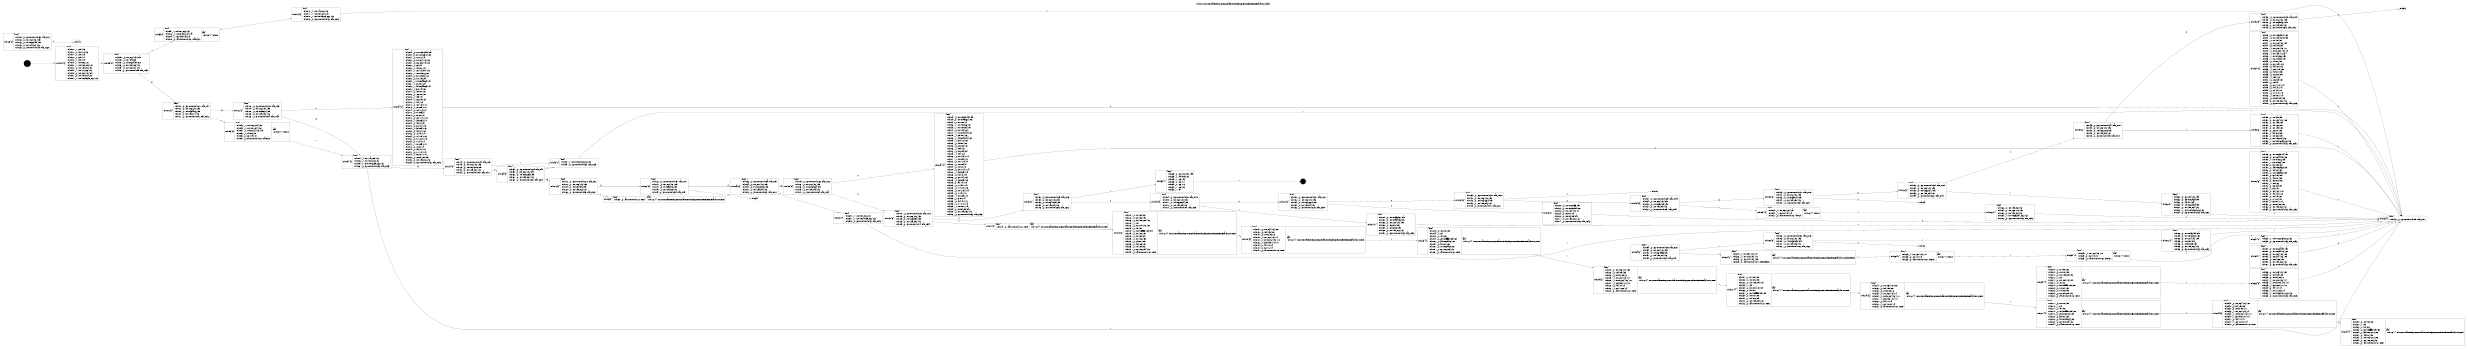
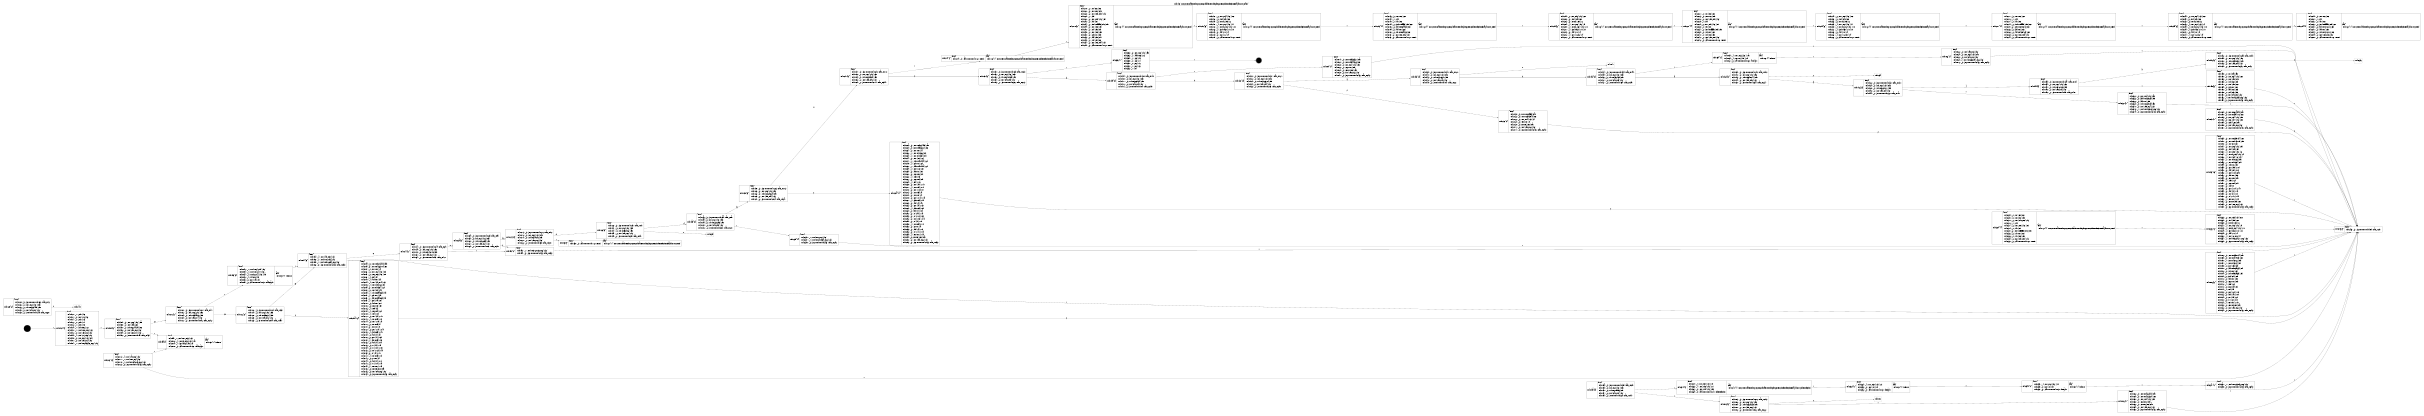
edge "0x401fff [20]" -> "0x402013 [23]": reversed
